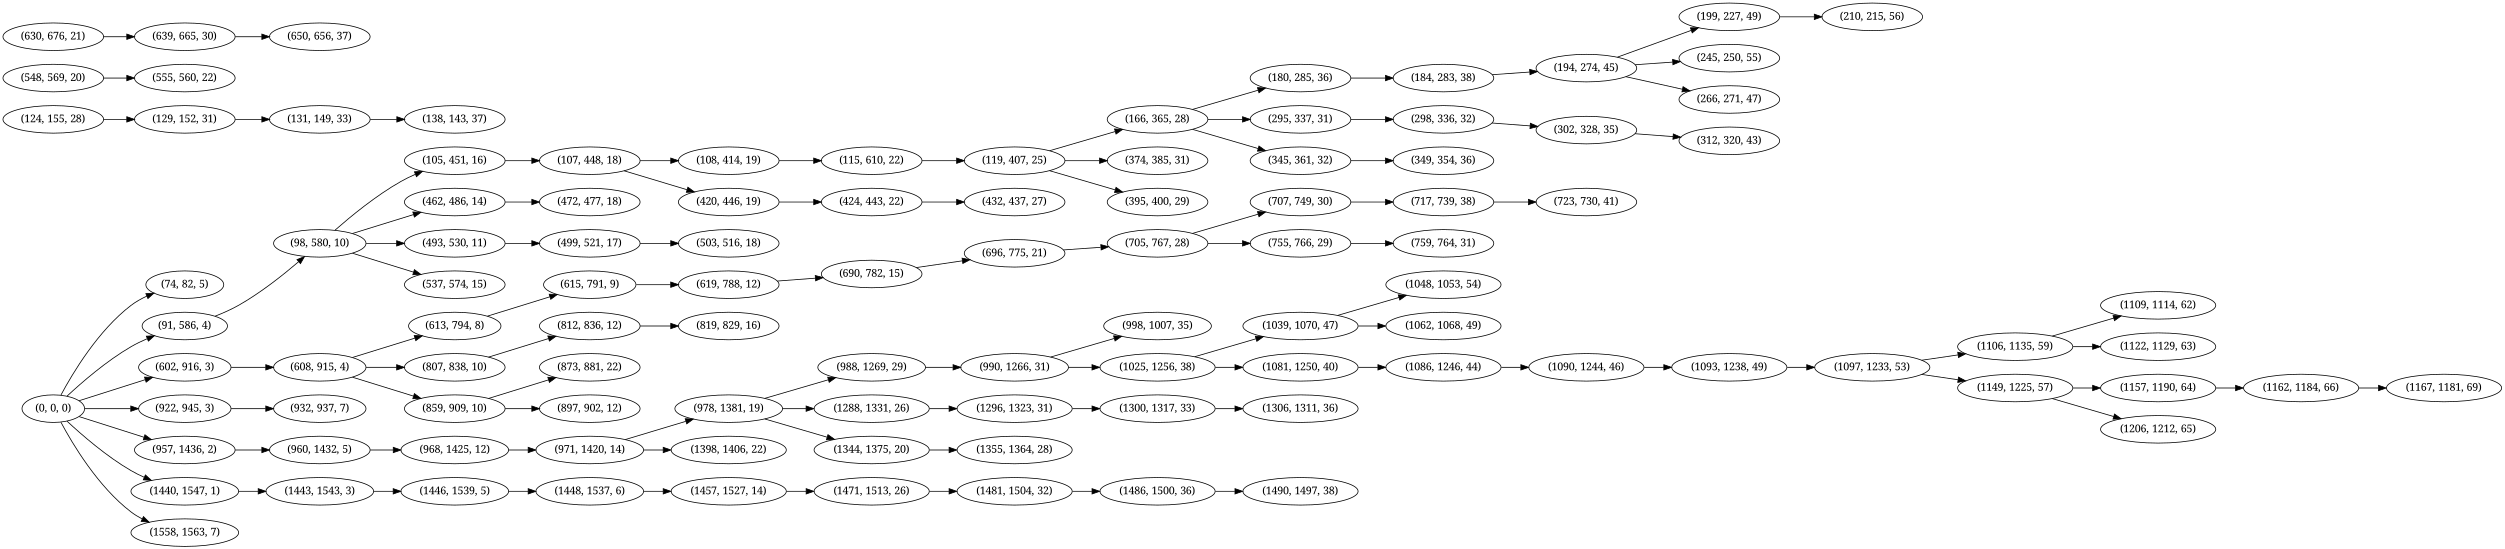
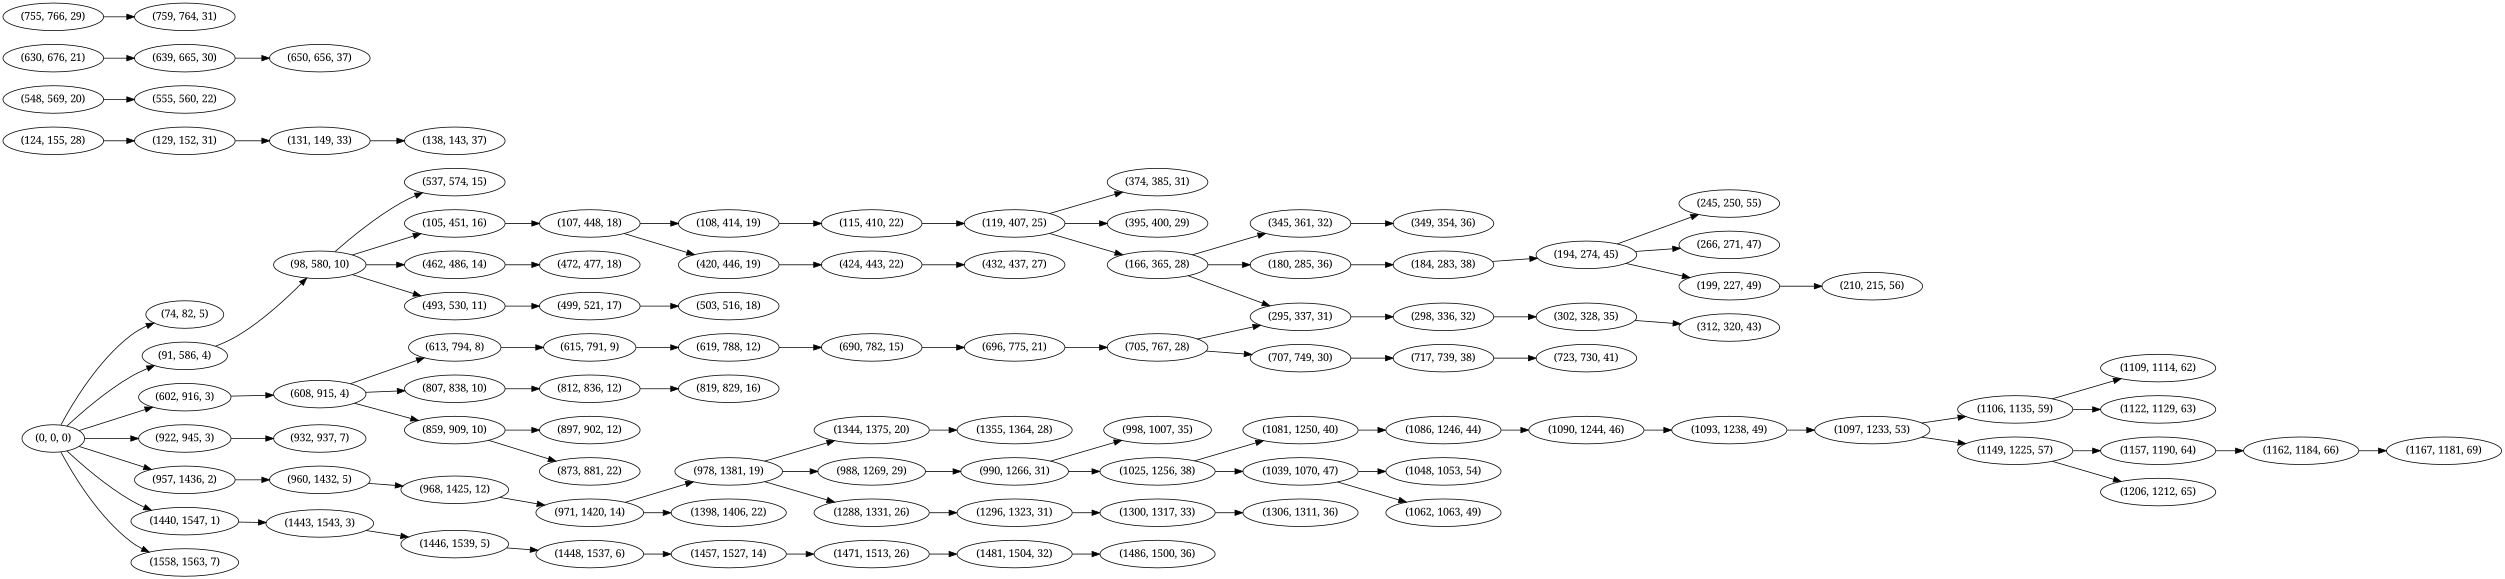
node "(115, 610, 22)": label "(115, 610, 22)" -> "(115, 410, 22)"
edge "(705, 767, 28)" -> "(755, 766, 29)": now "(705, 767, 28)" -> "(295, 337, 31)"
node "(1062, 1068, 49)": label "(1062, 1068, 49)" -> "(1062, 1063, 49)"
node "(1490, 1497, 38)": removed
